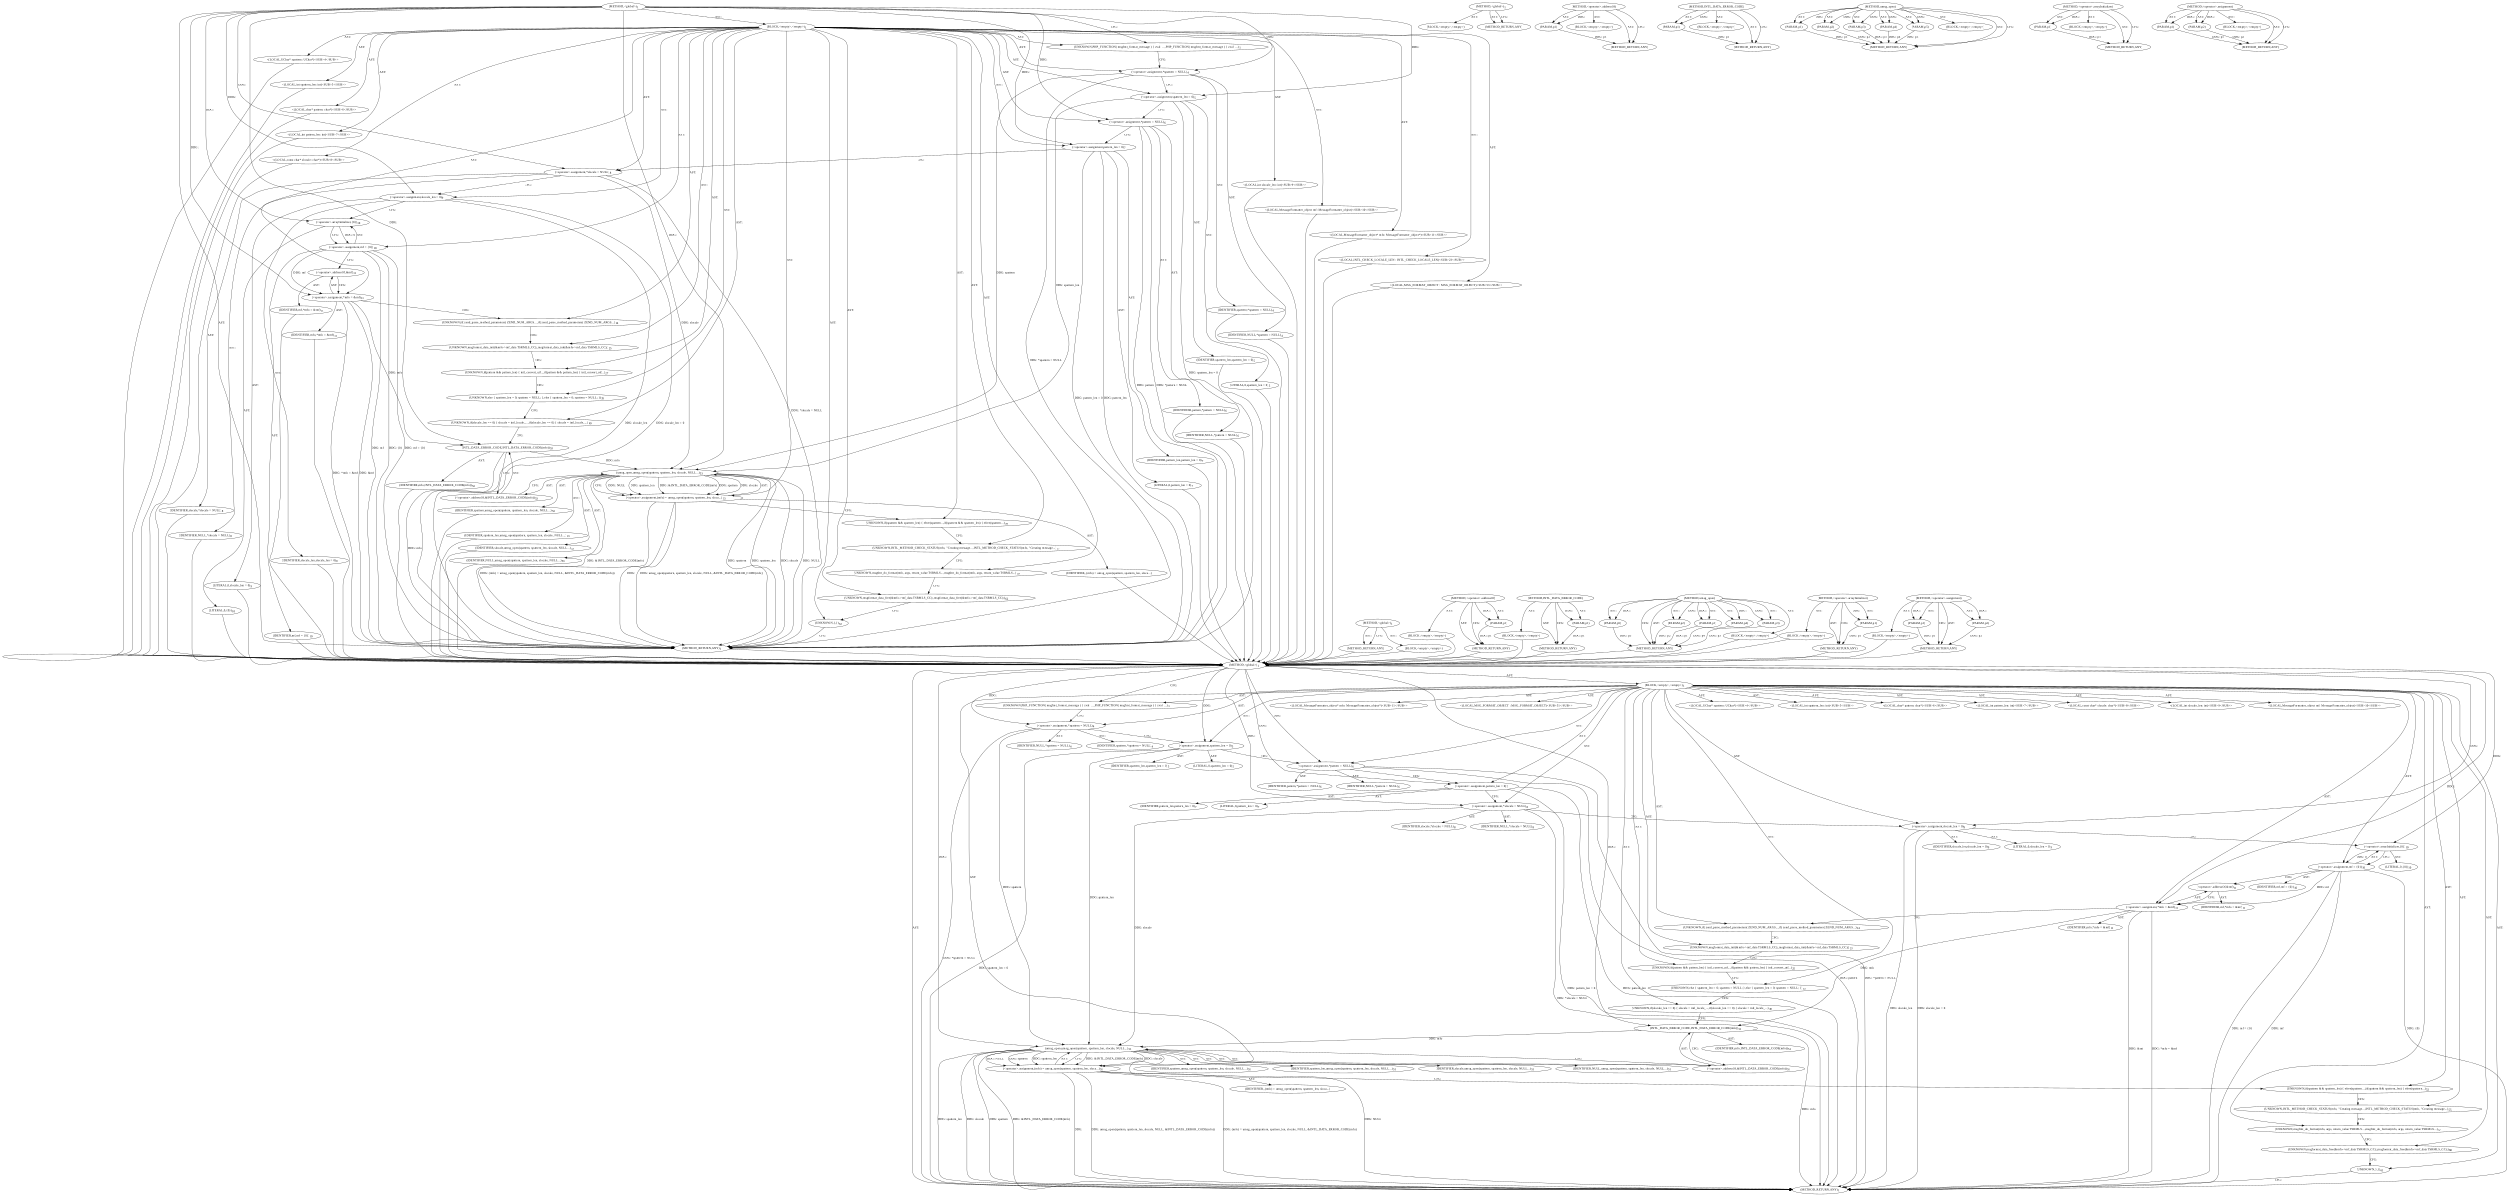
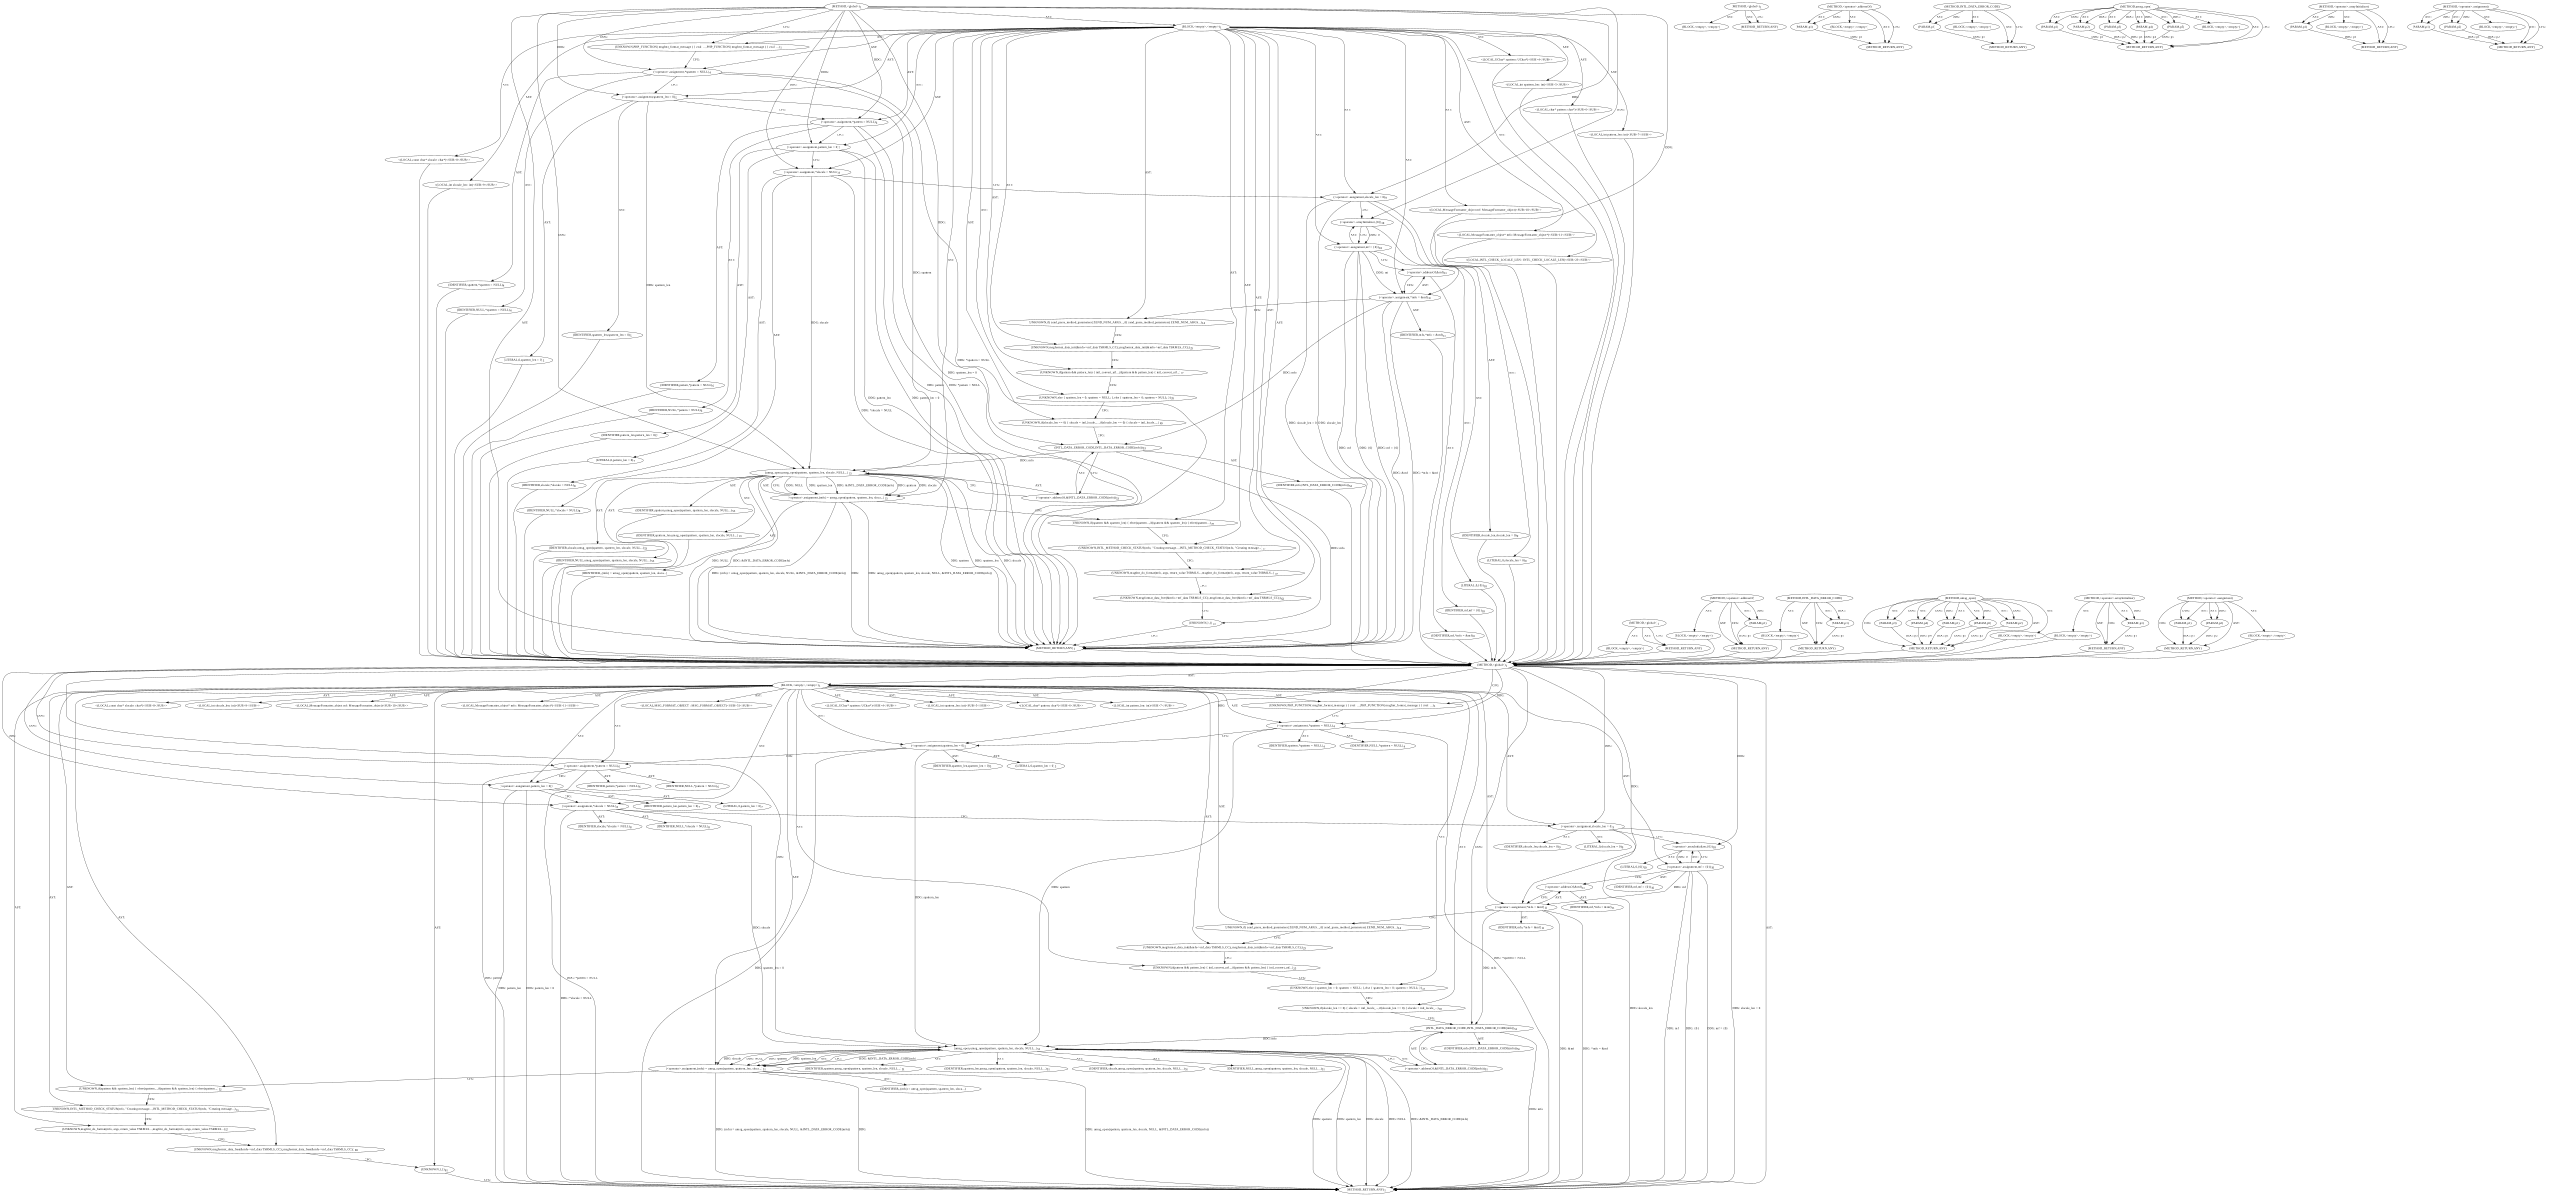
node "<(LOCAL,MSG_FORMAT_OBJECT : MSG_FORMAT_OBJECT)<SUB>53</SUB>>": removed
